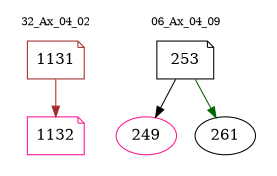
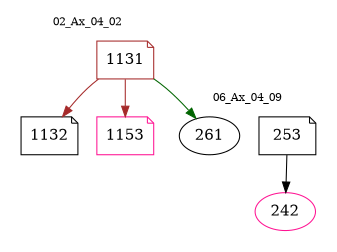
cluster "32_Ax_04_02": label "32_Ax_04_02" -> "02_Ax_04_02"
edge "253" -> "261": now "1131" -> "261"
node "1132": color deeppink -> black
node "1153": added
node "249": label "249" -> "242"
